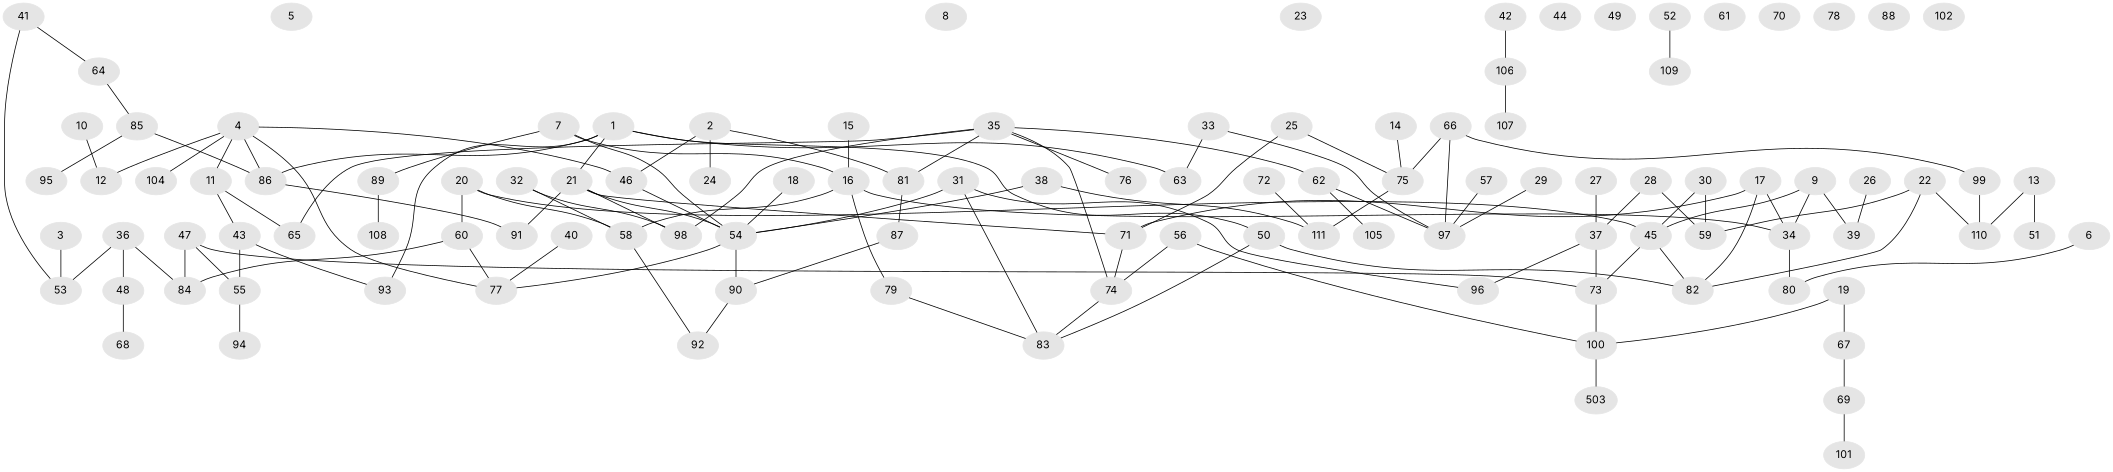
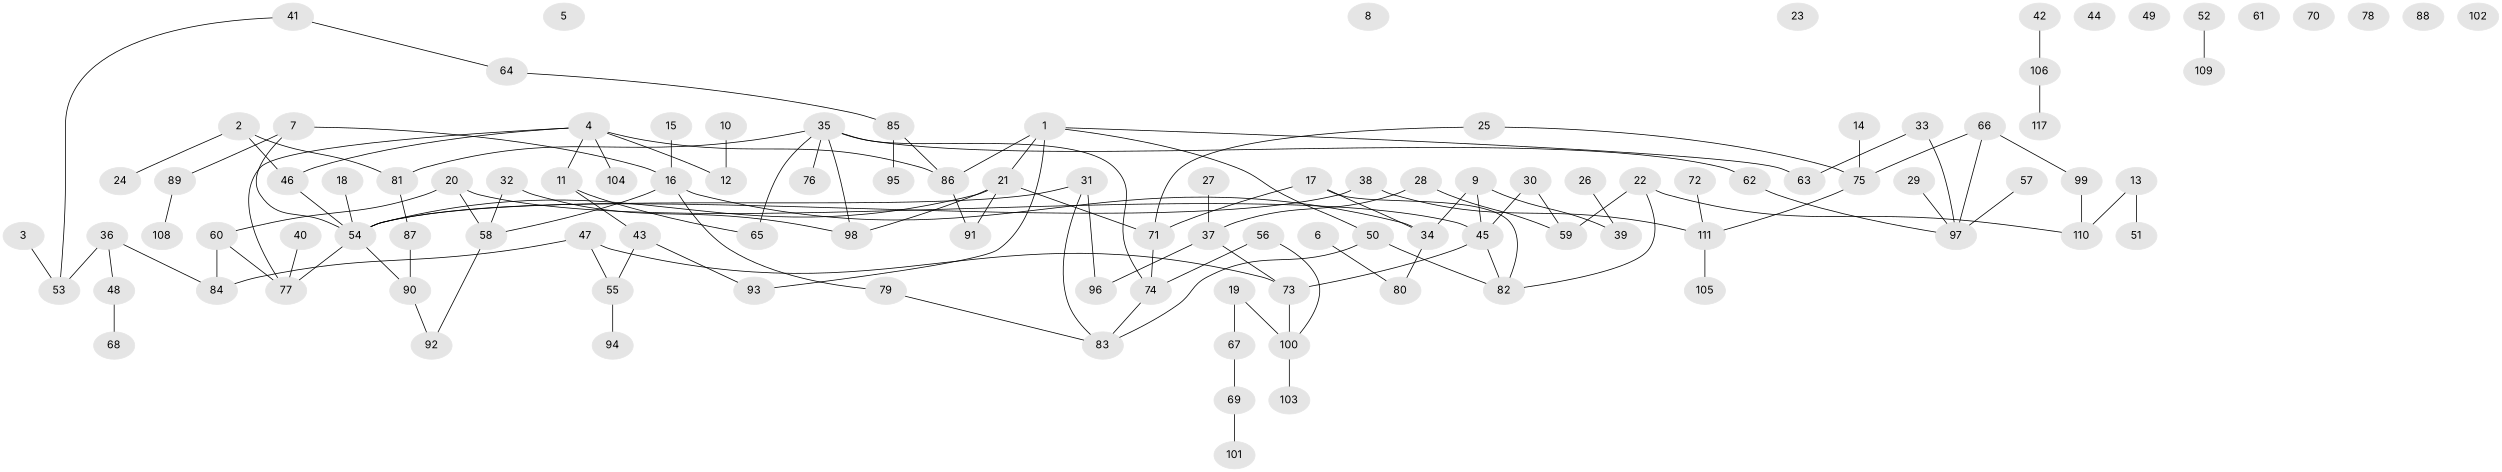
node "107": label "107" -> "117"
edge "62" -- "105": now "111" -- "105"
node "503": label "503" -> "103"
